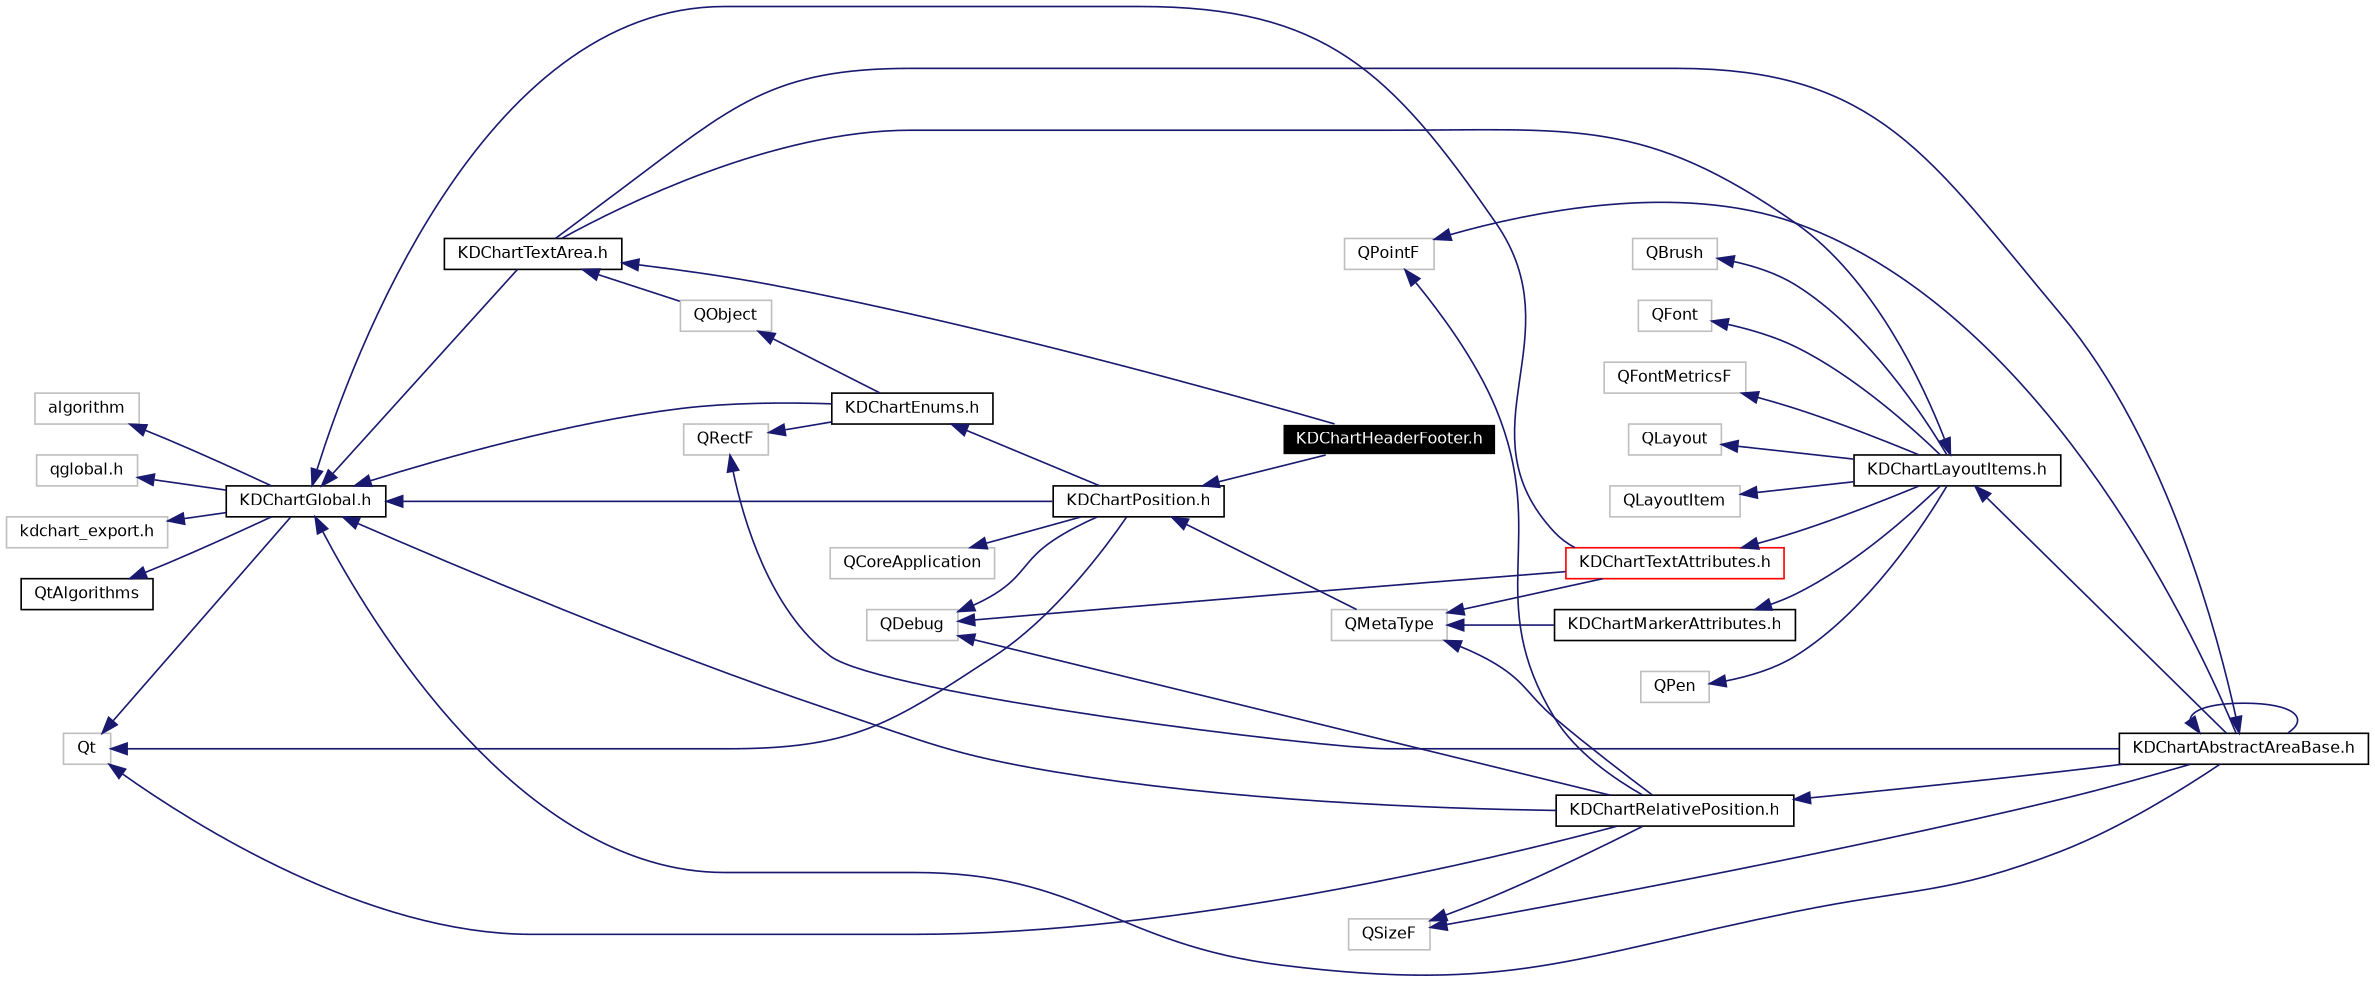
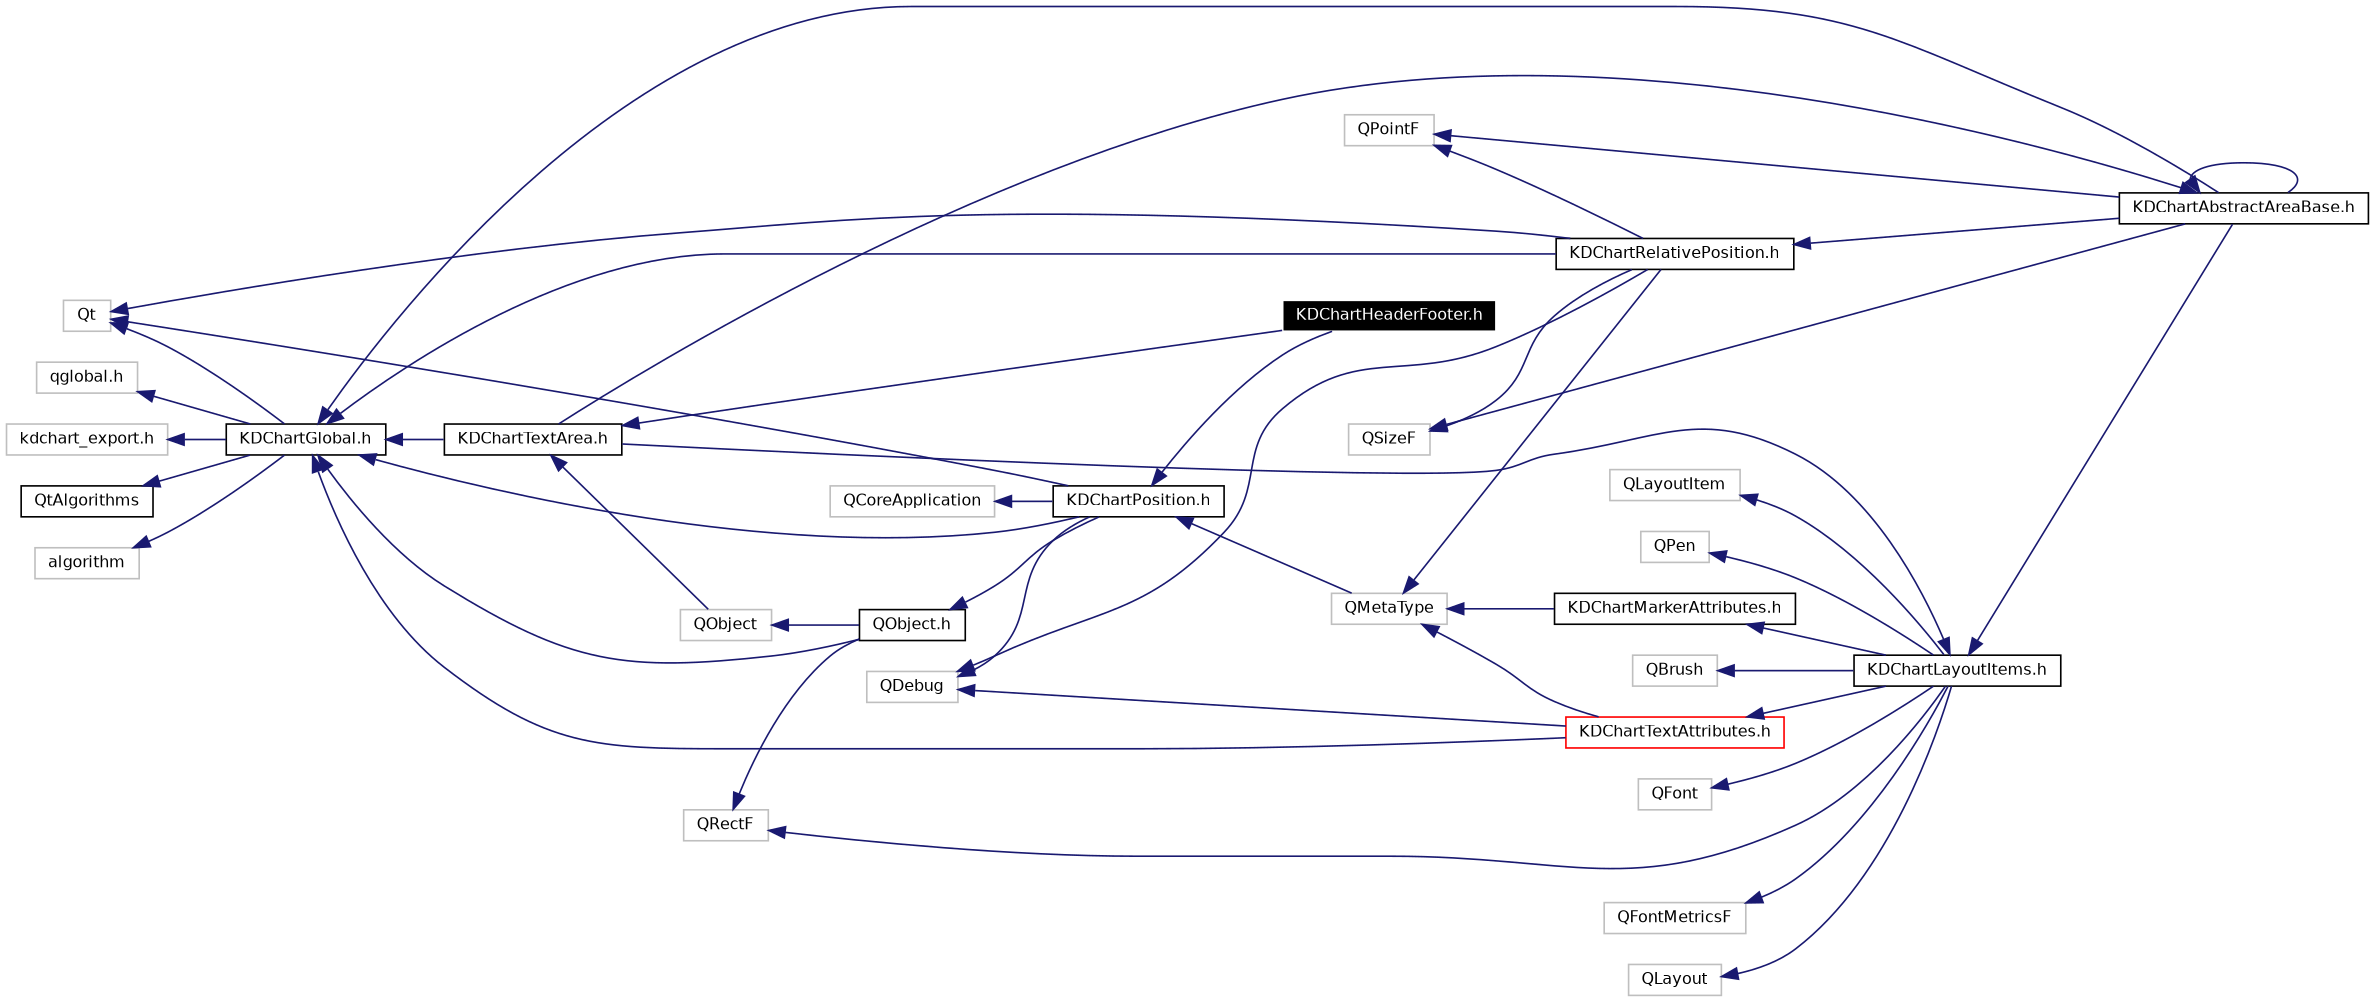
node "KDChartEnums.h": label "KDChartEnums.h" -> "QObject.h"
edge "KDChartAbstractAreaBase.h" -> "QRectF": now "KDChartLayoutItems.h" -> "QRectF"
